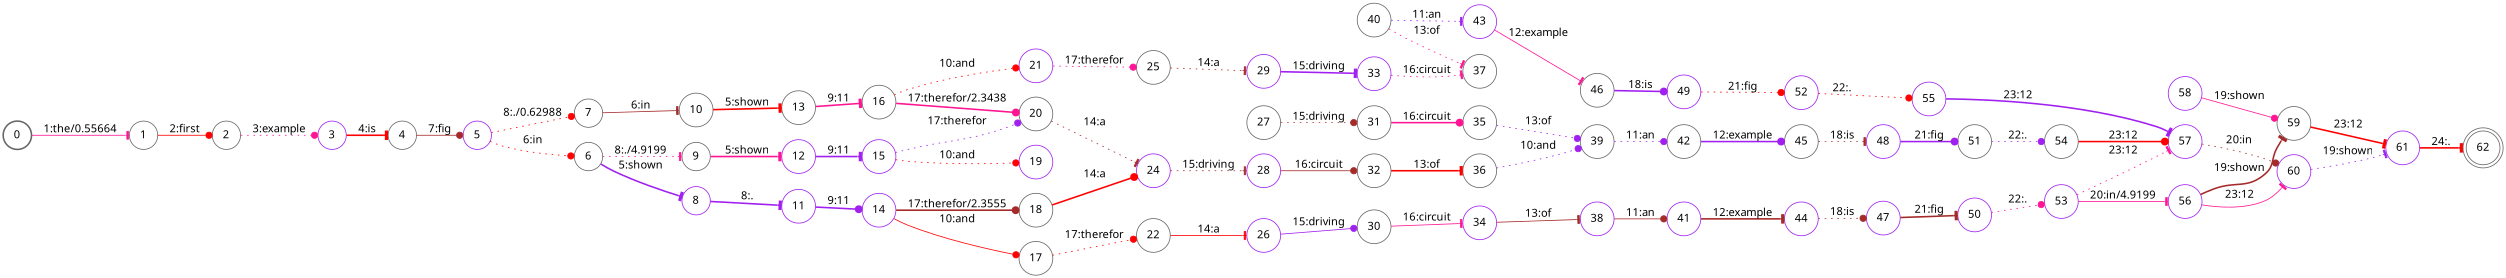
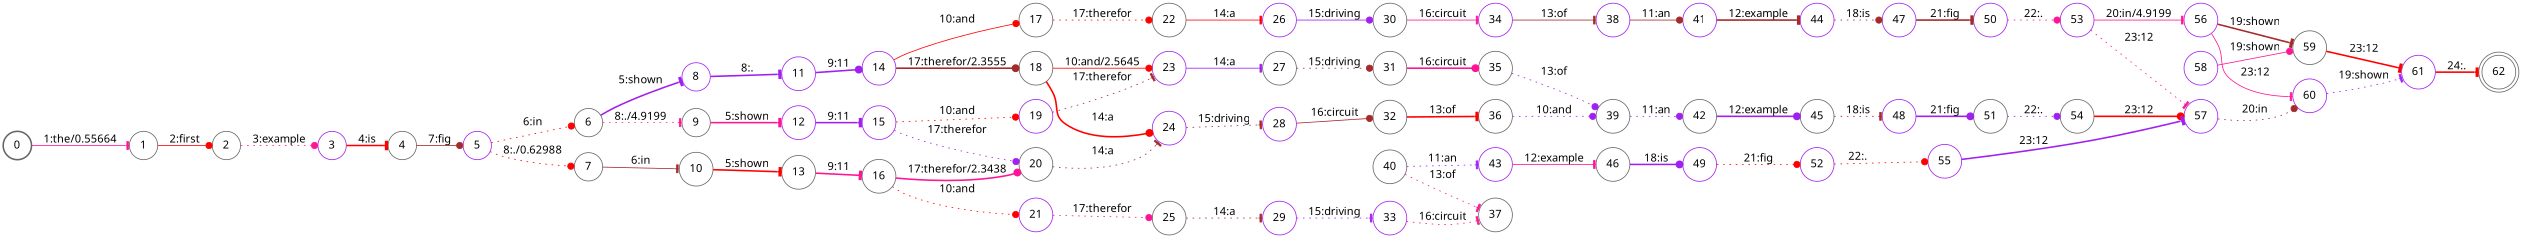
node "23": added
edge "29" -> "33": style bold -> dotted
